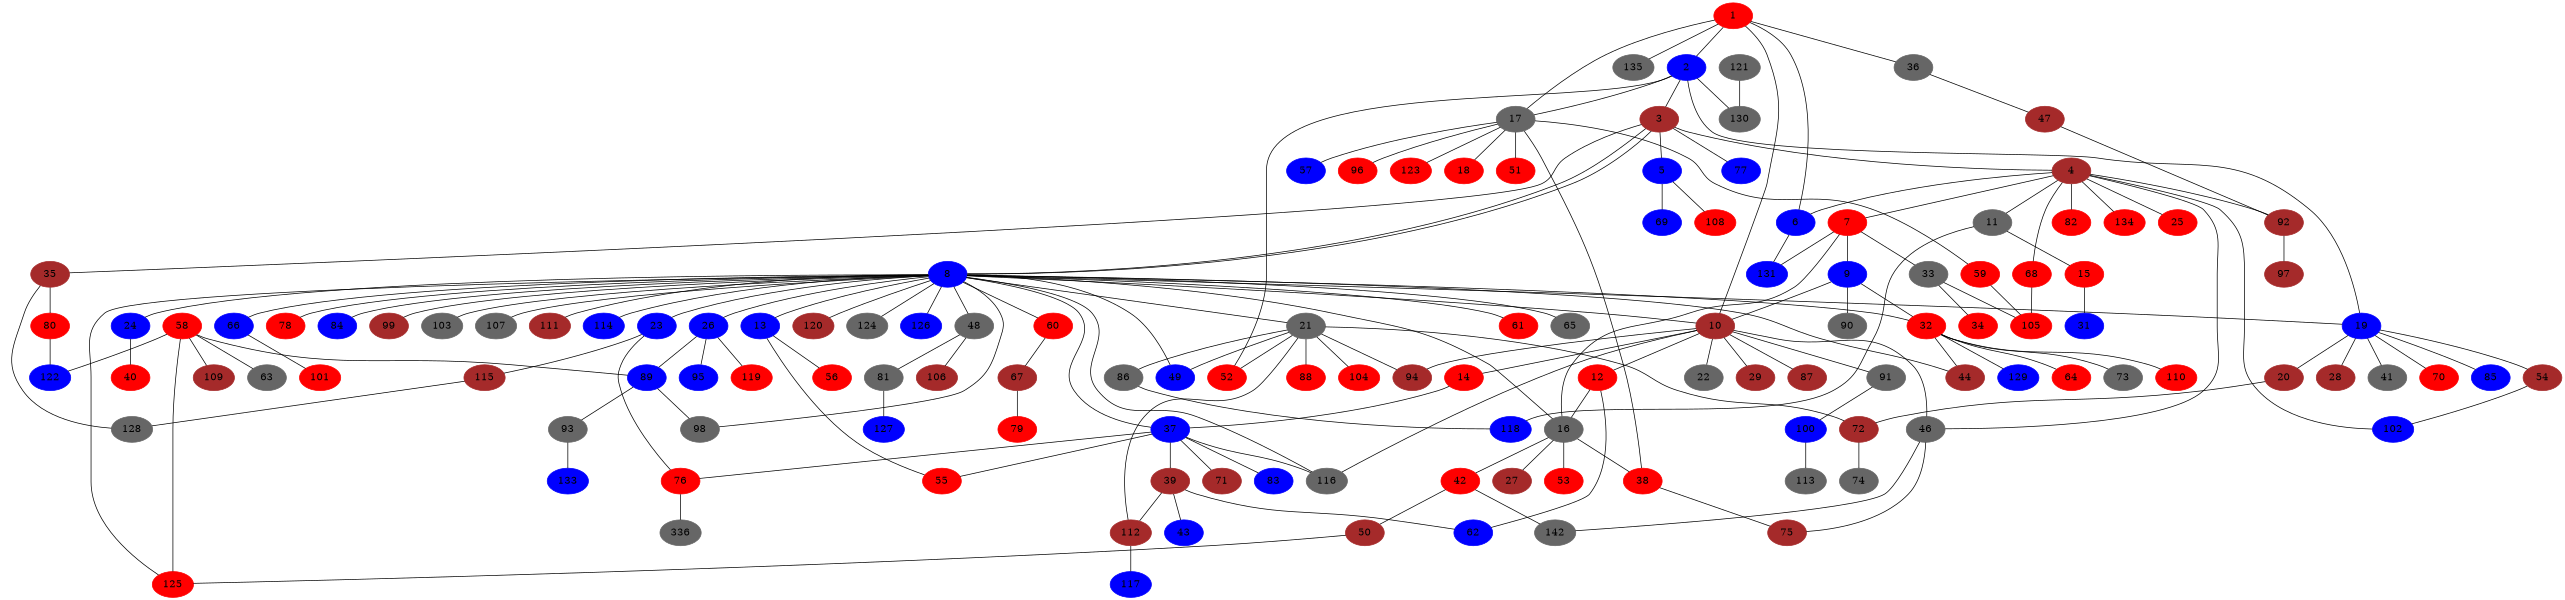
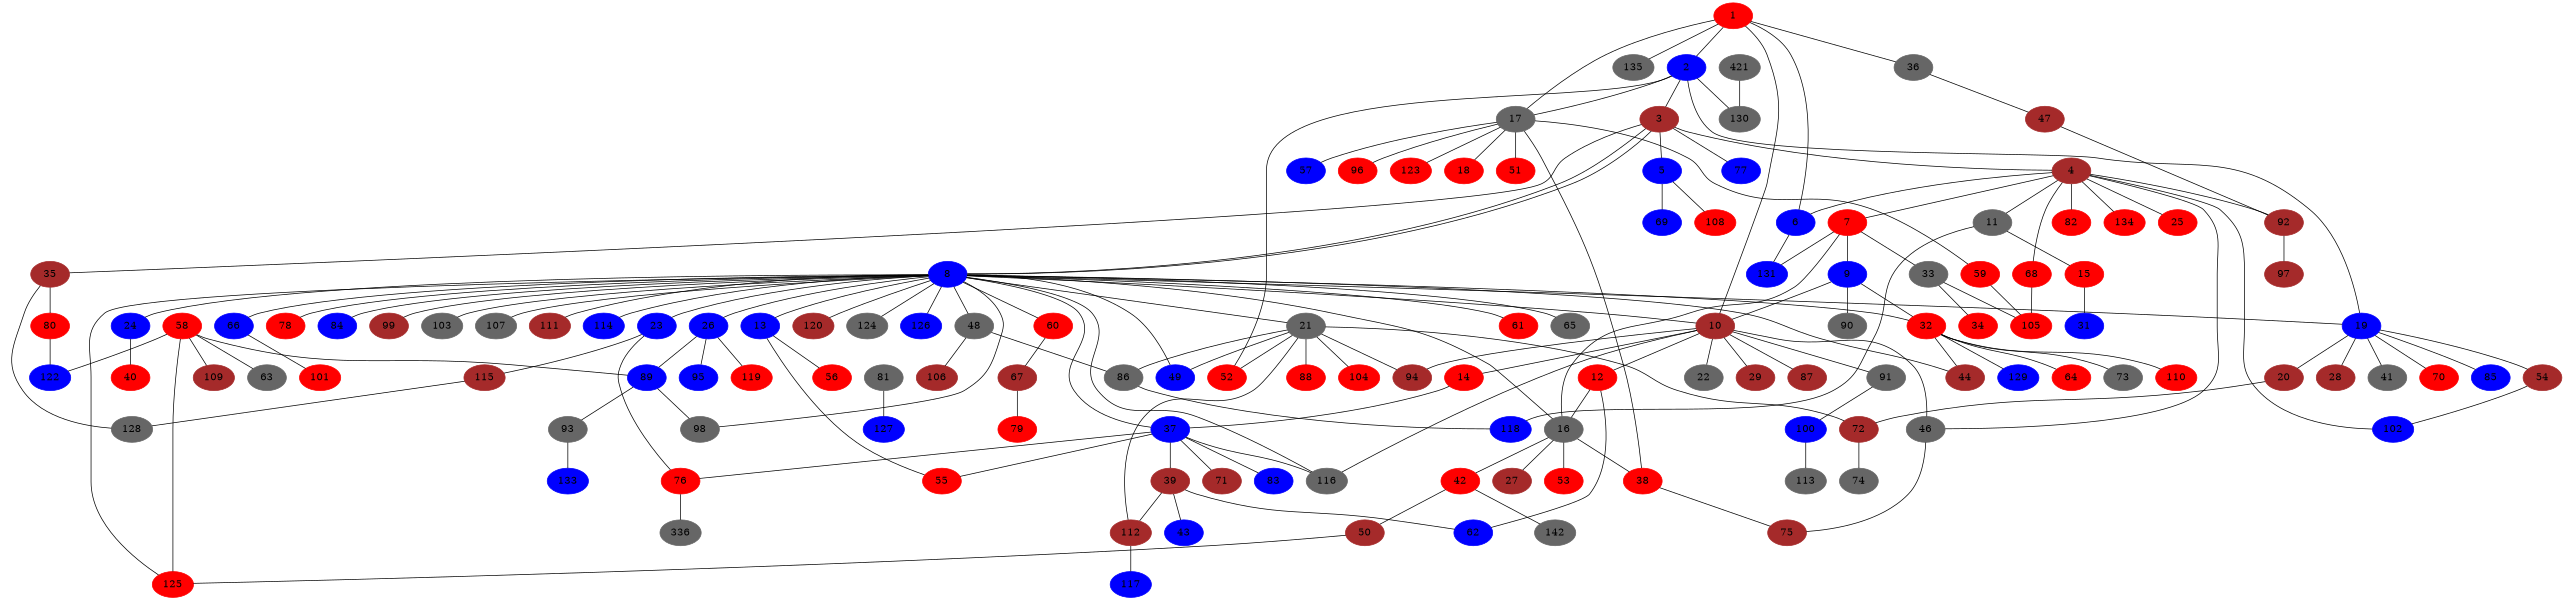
node "121": label "121" -> "421"
edge "48" -- "81": now "48" -- "86"
edge "46" -- "142": removed
